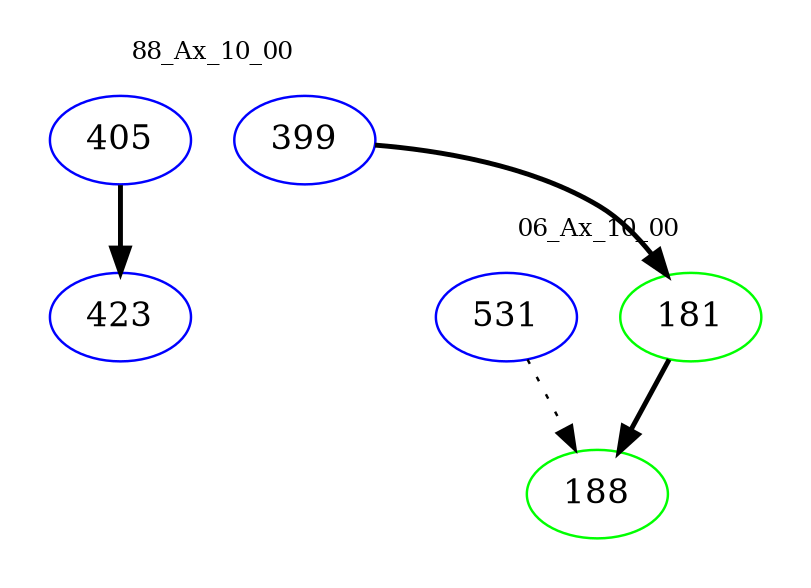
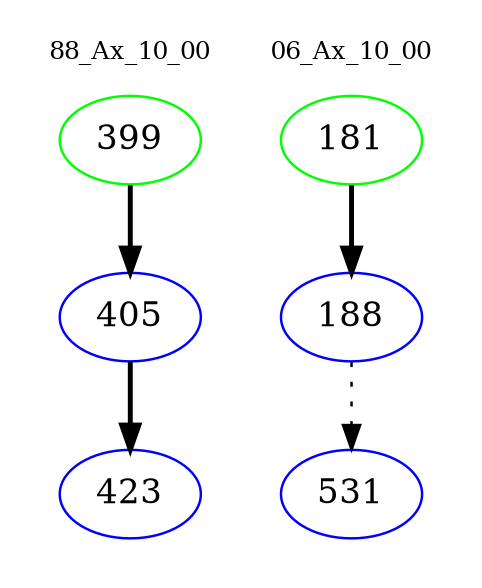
node "399": color blue -> green
edge "399" -> "181": now "399" -> "405"
edge "531" -> "188": reversed
node "188": color green -> blue
